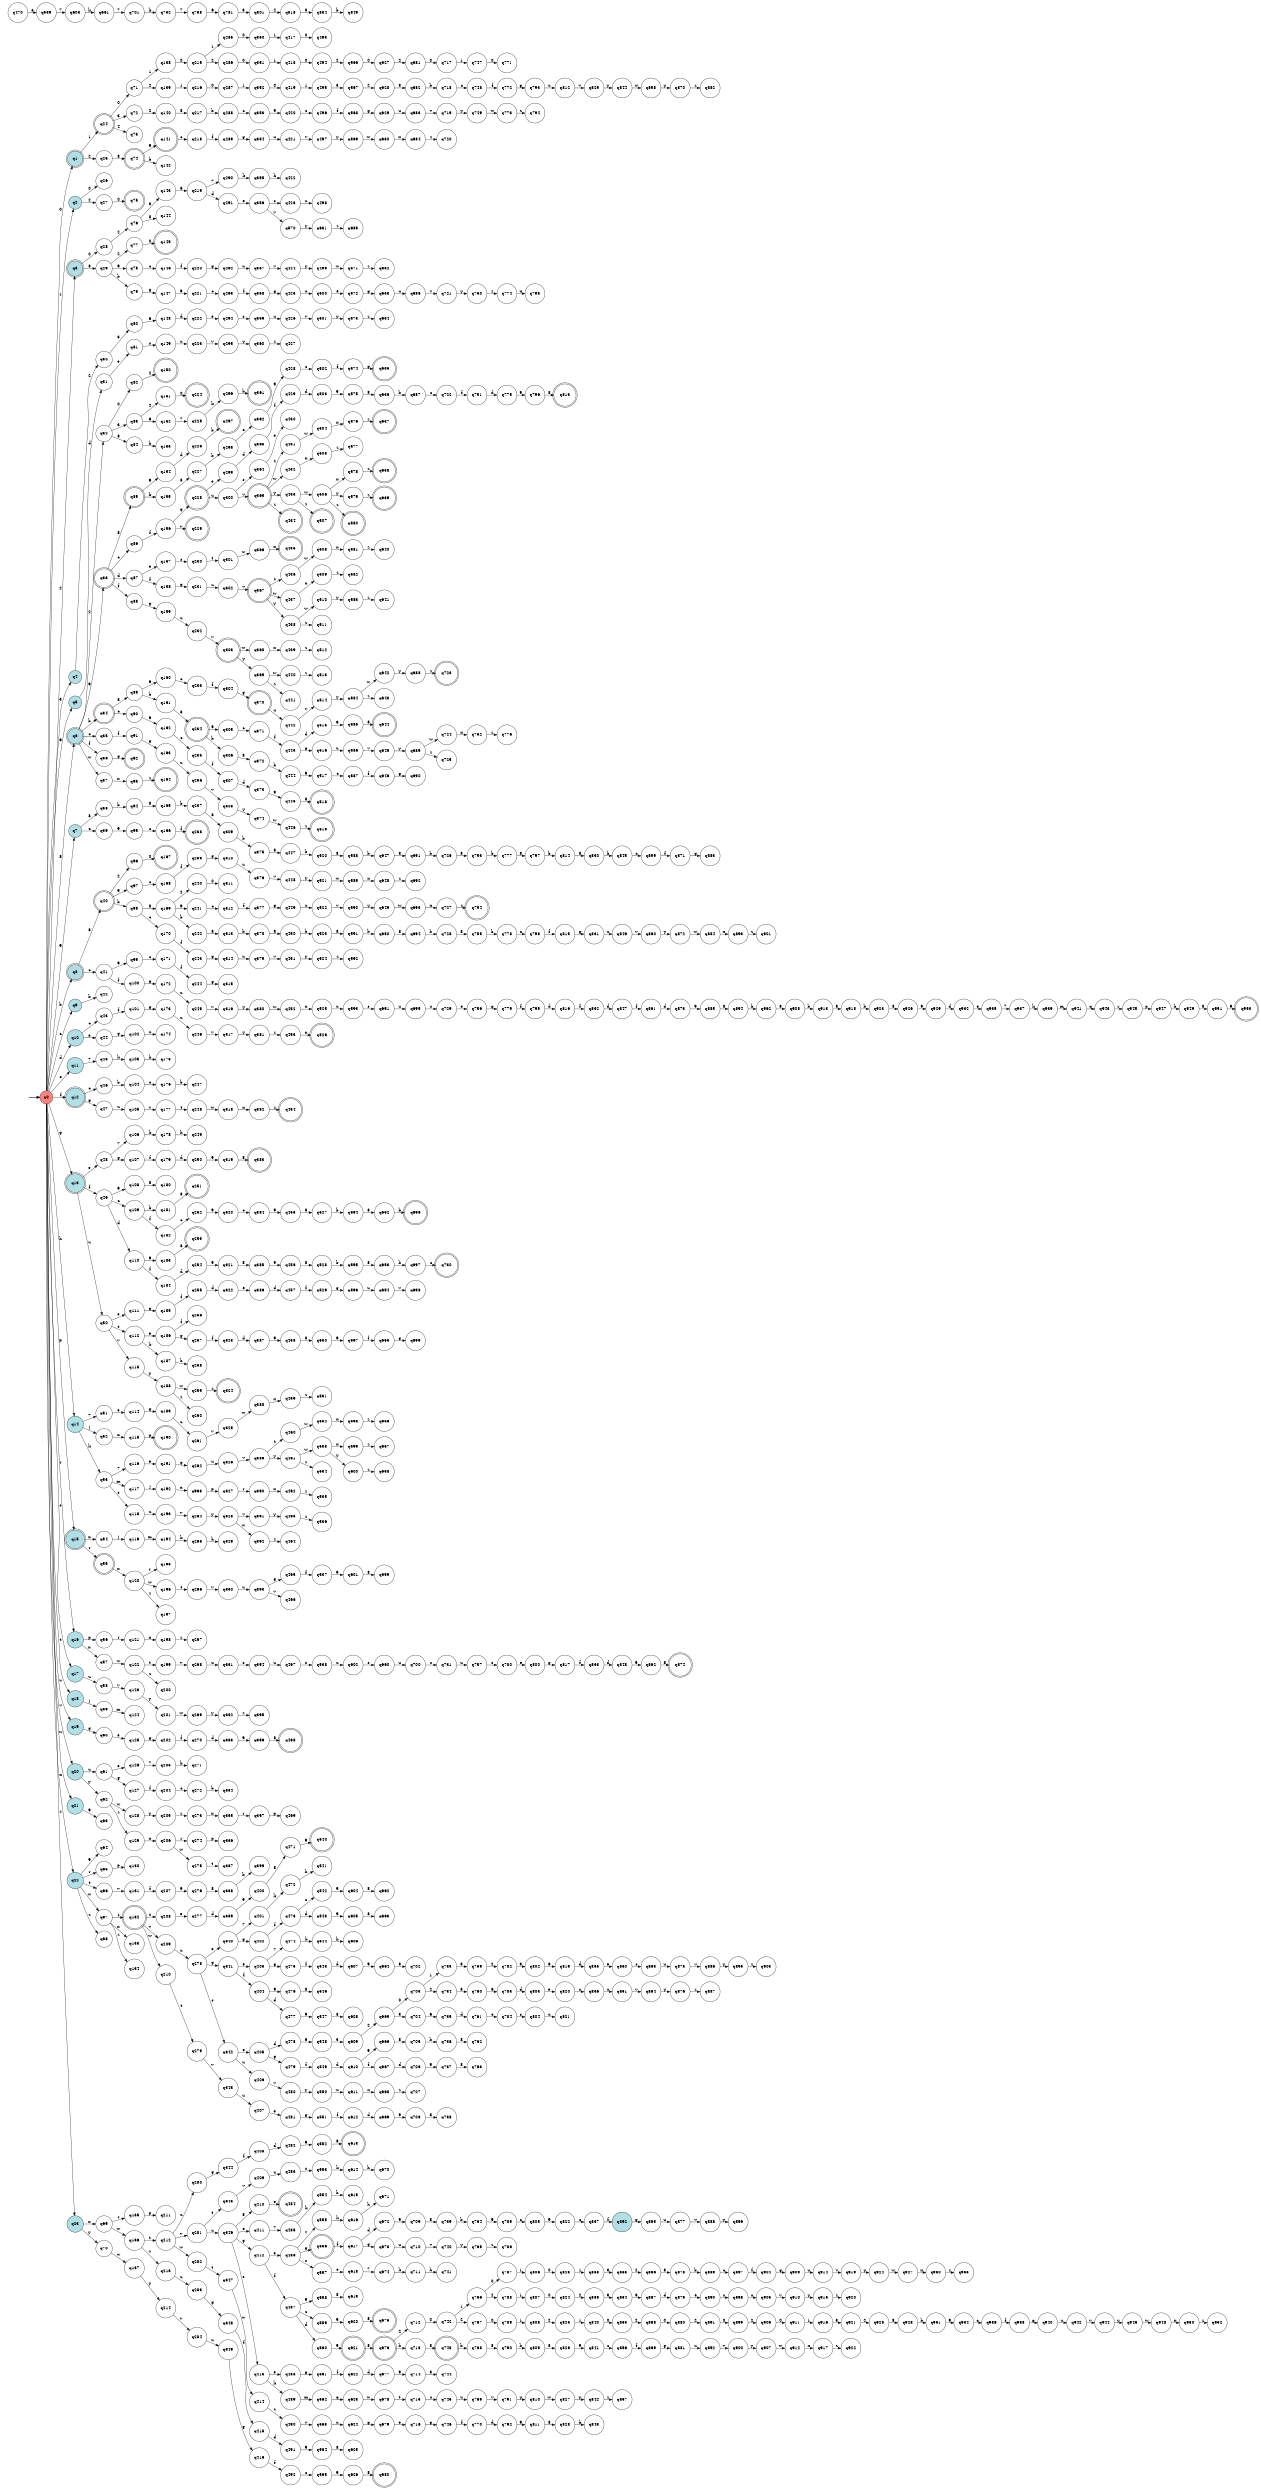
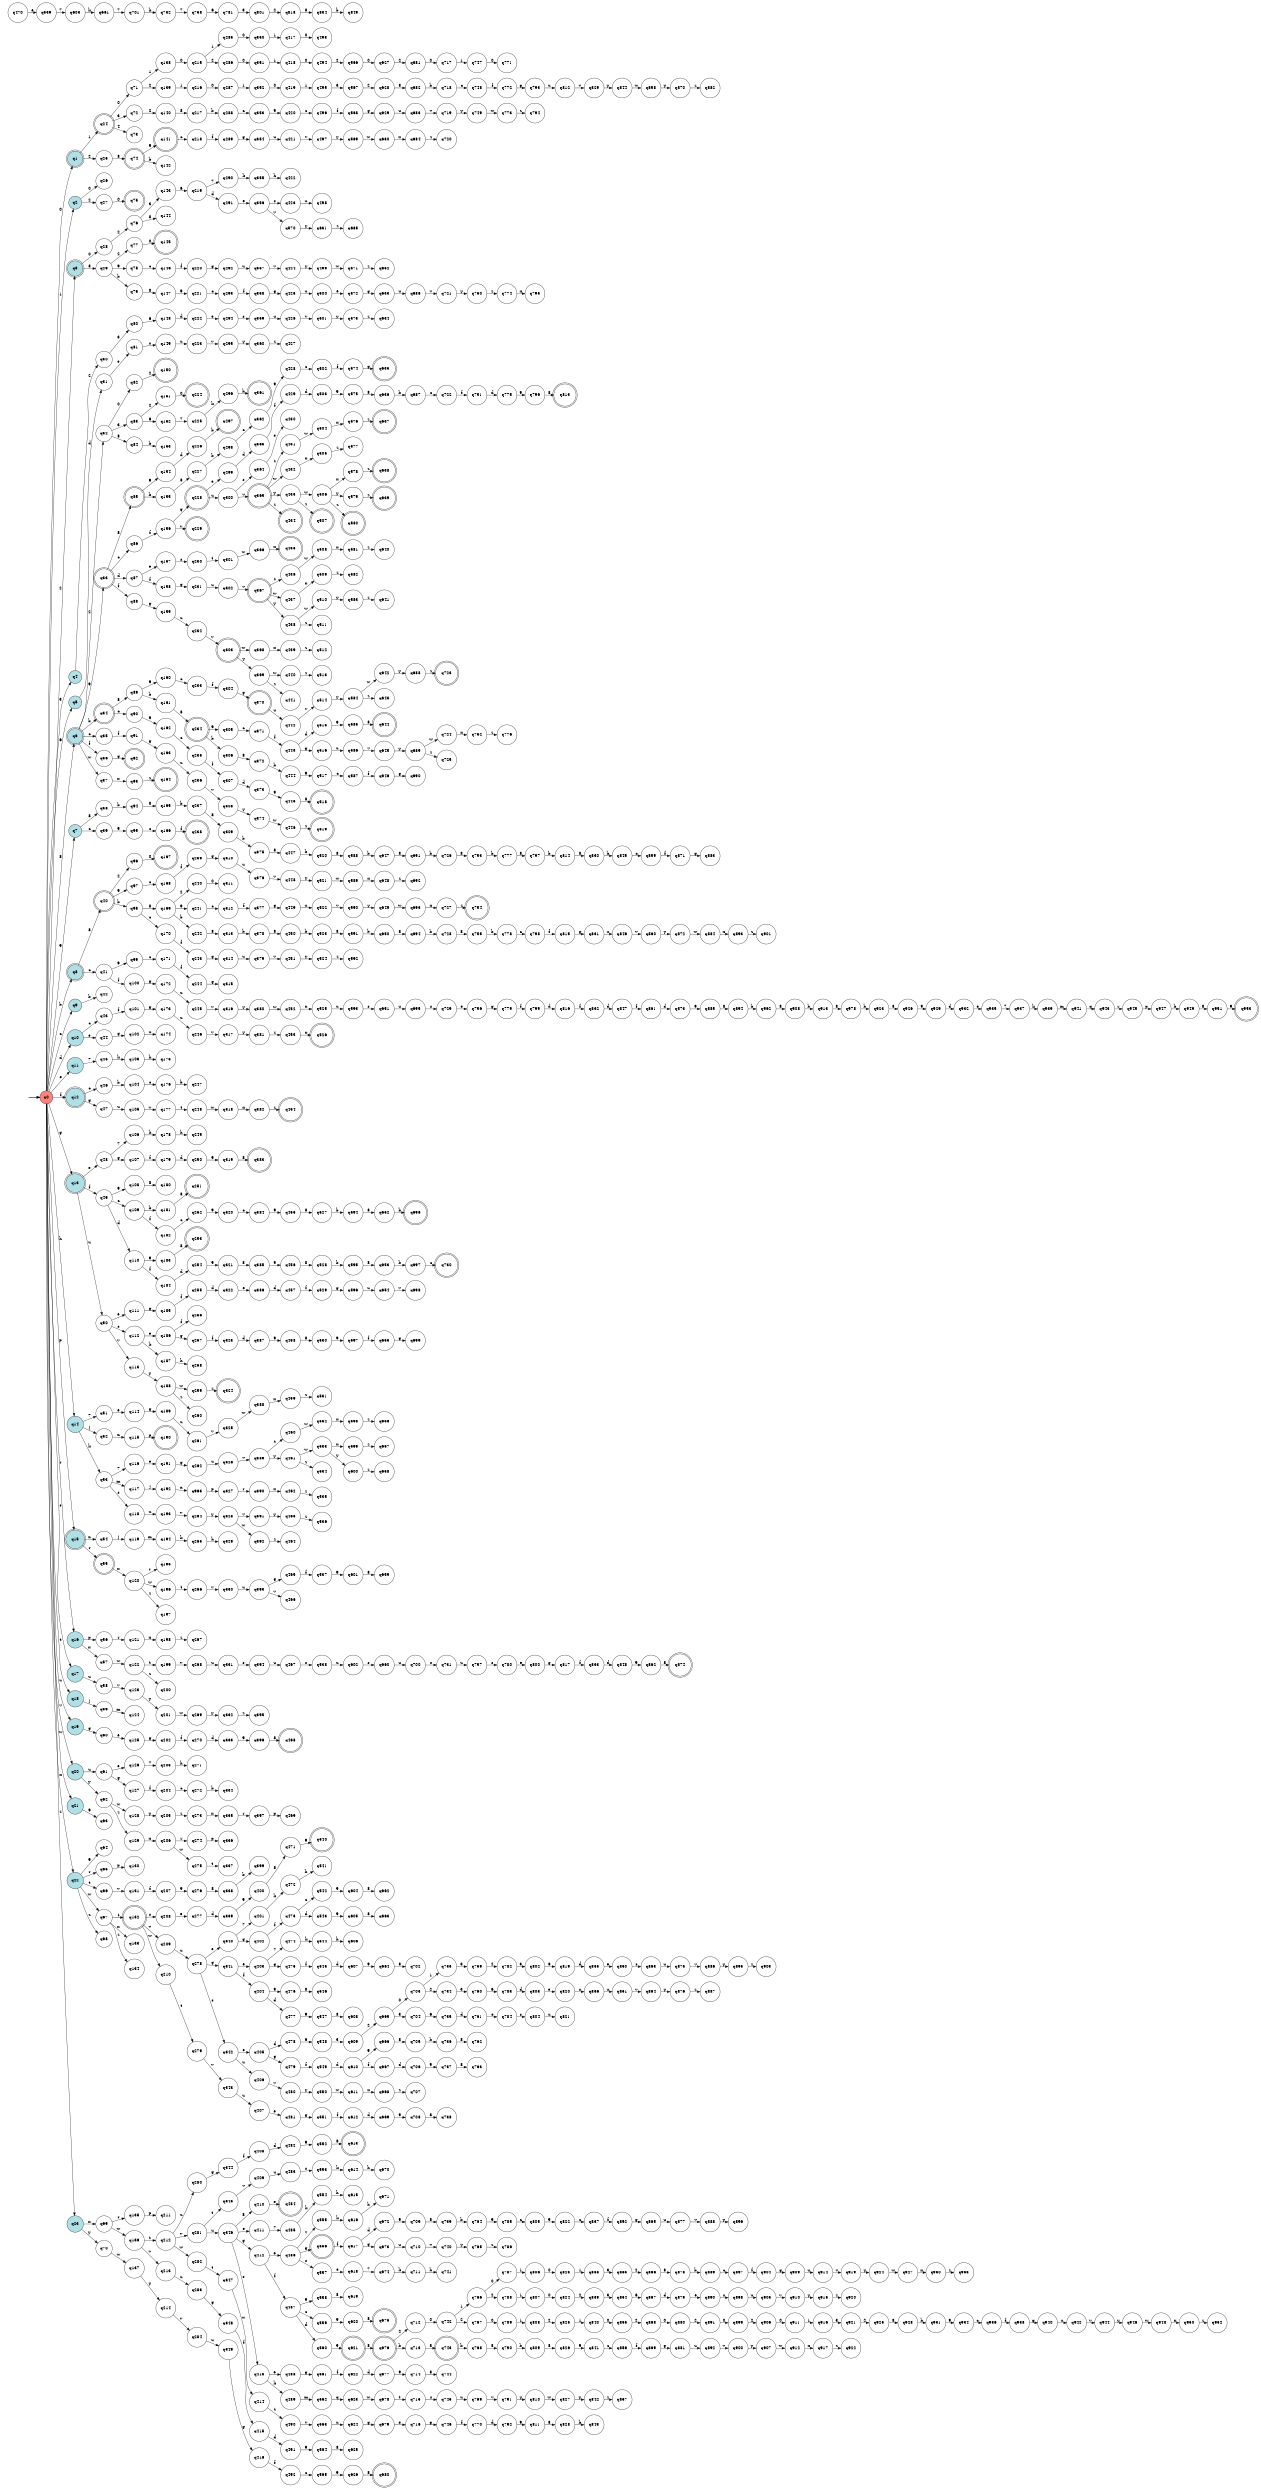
node "q918": label "q918" -> "q978"
node "q852": fillcolor powderblue -> white
